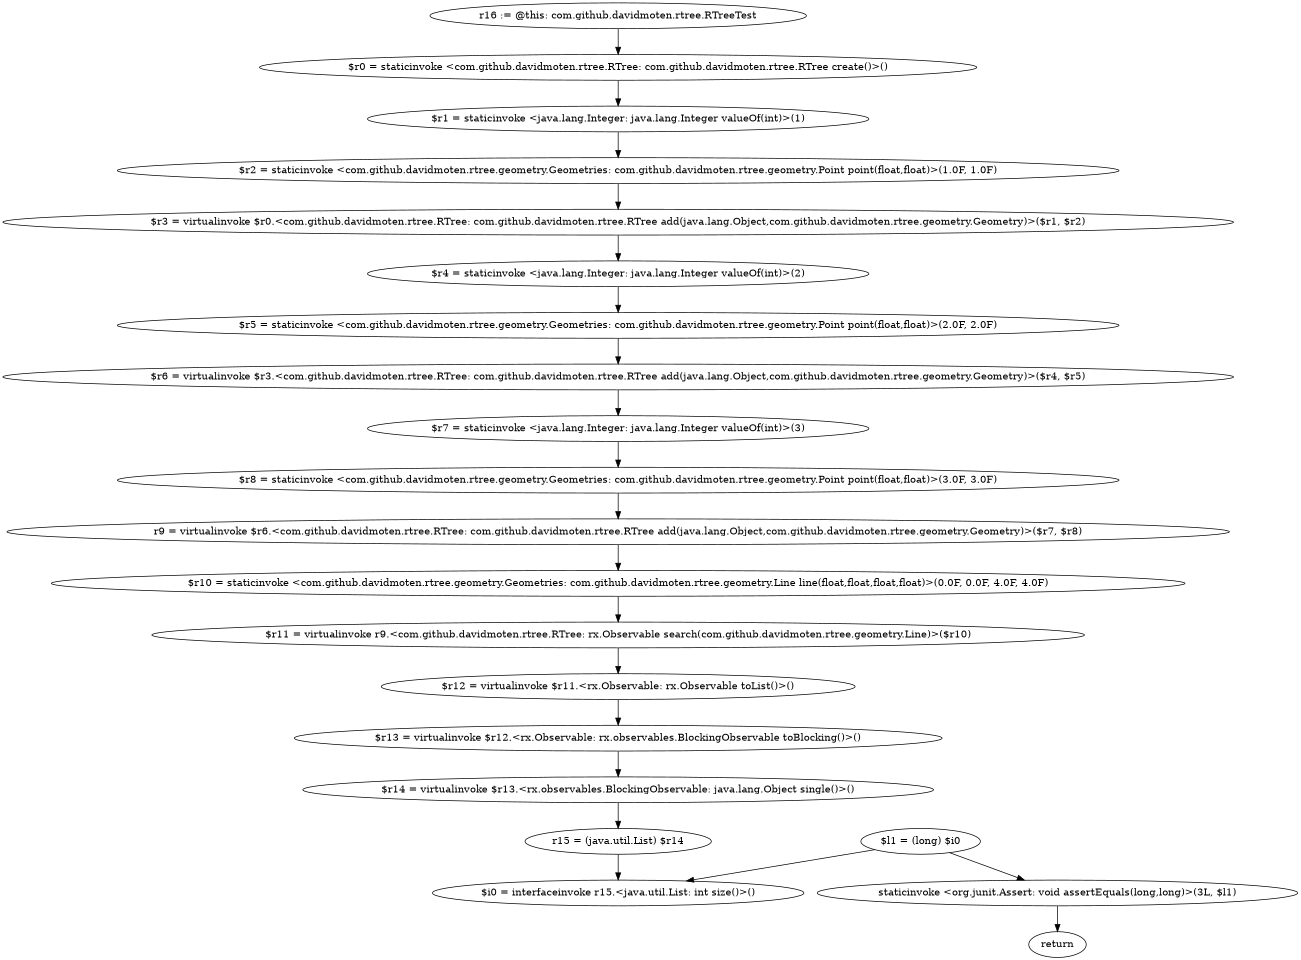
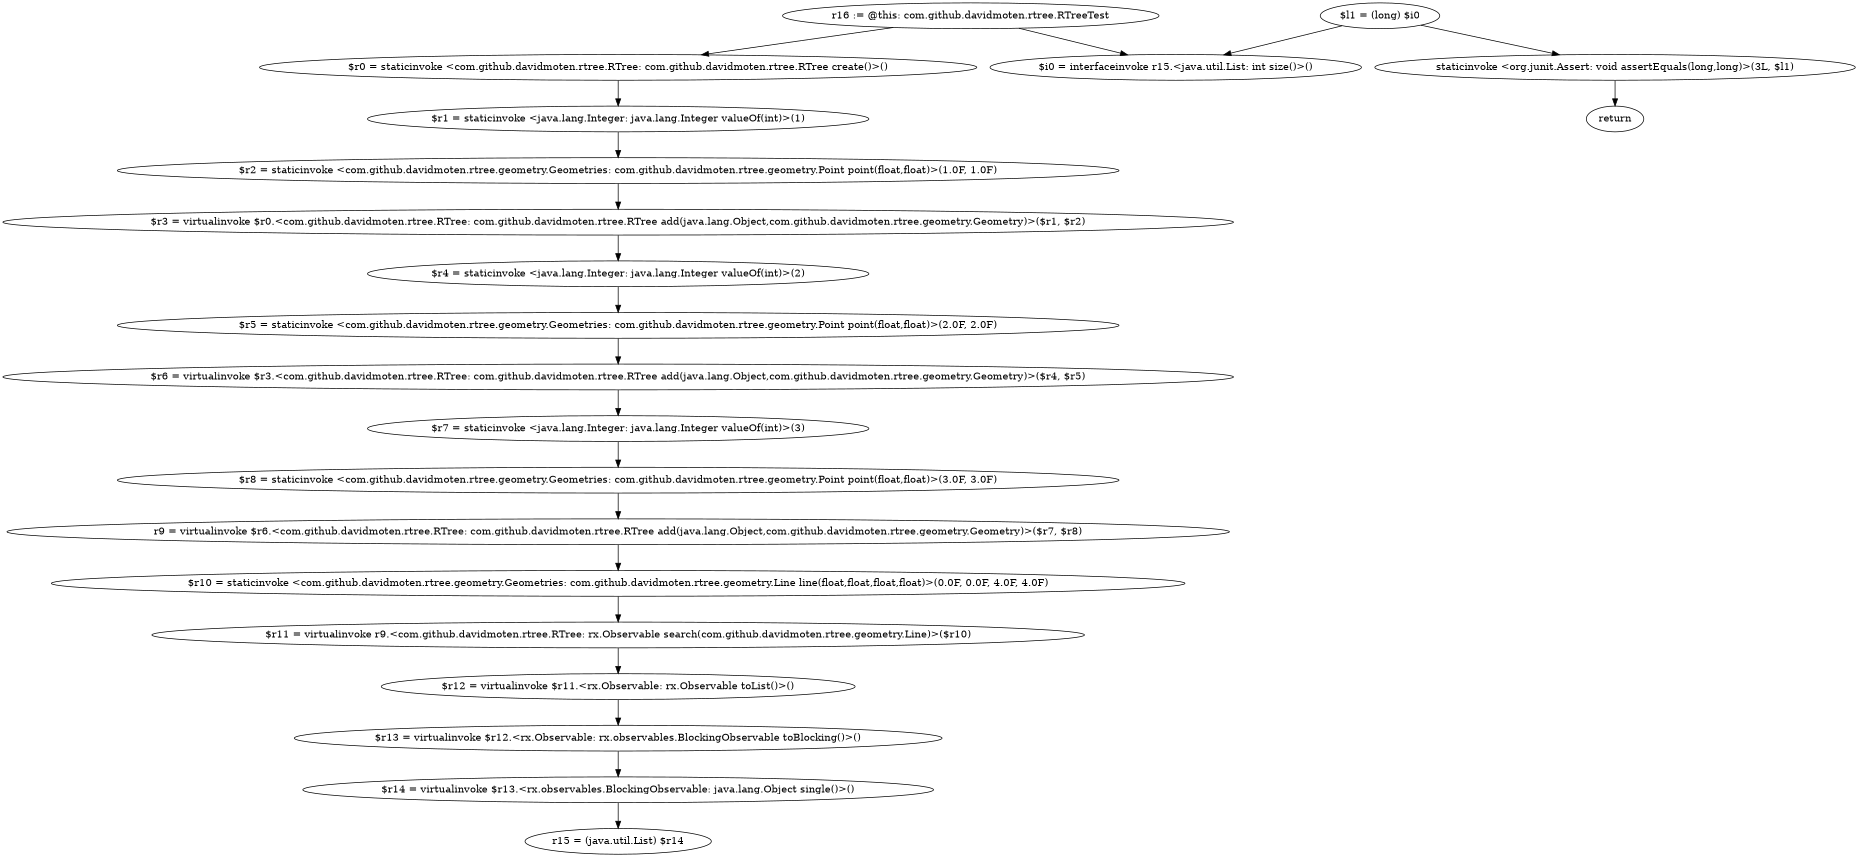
edge "r15 = (java.util.List) $r14" -> "$i0 = interfaceinvoke r15.<java.util.List: int size()>()": now "r16 := @this: com.github.davidmoten.rtree.RTreeTest" -> "$i0 = interfaceinvoke r15.<java.util.List: int size()>()"
